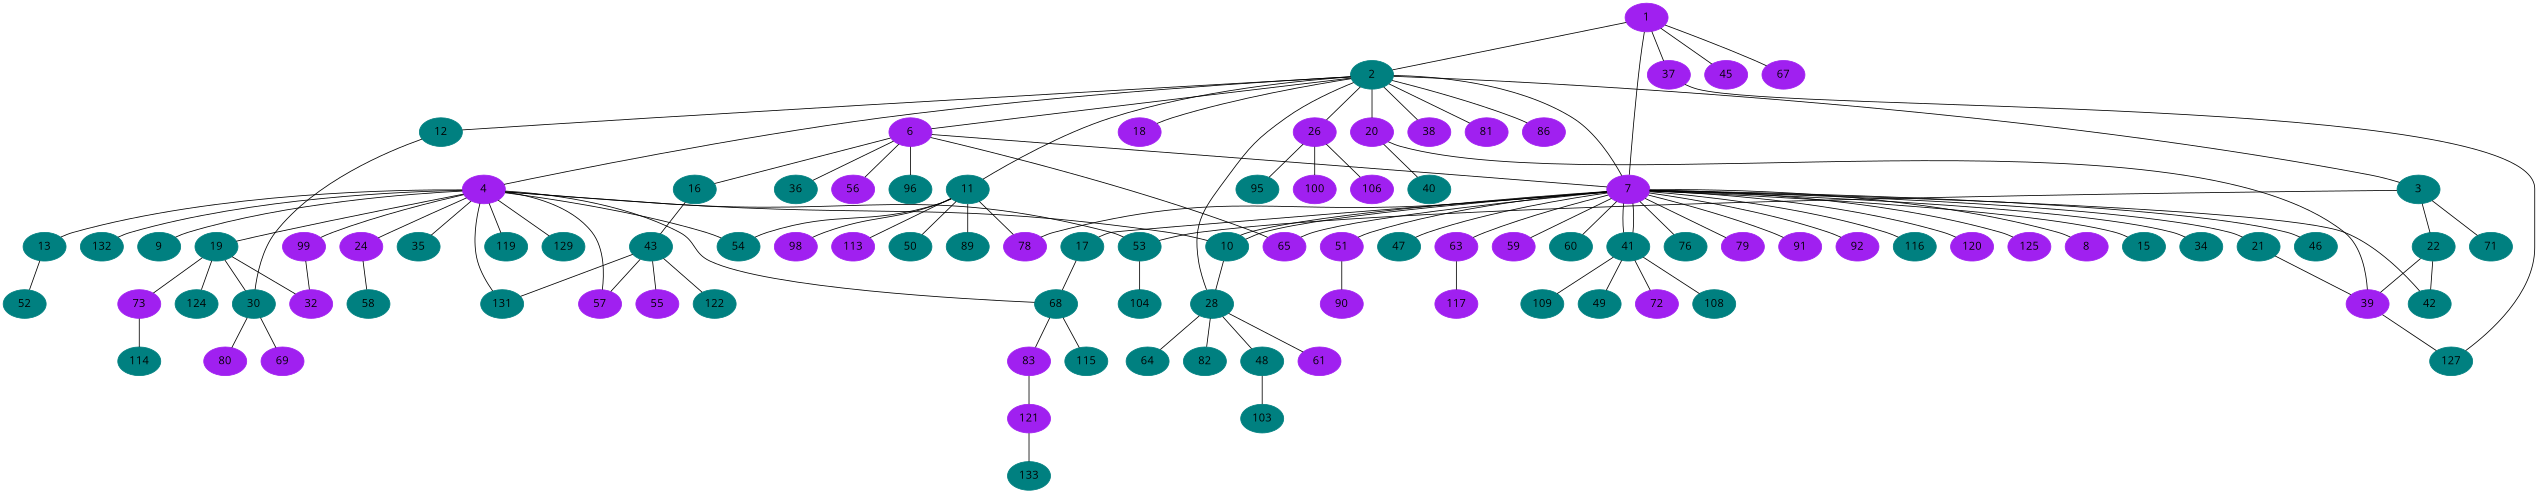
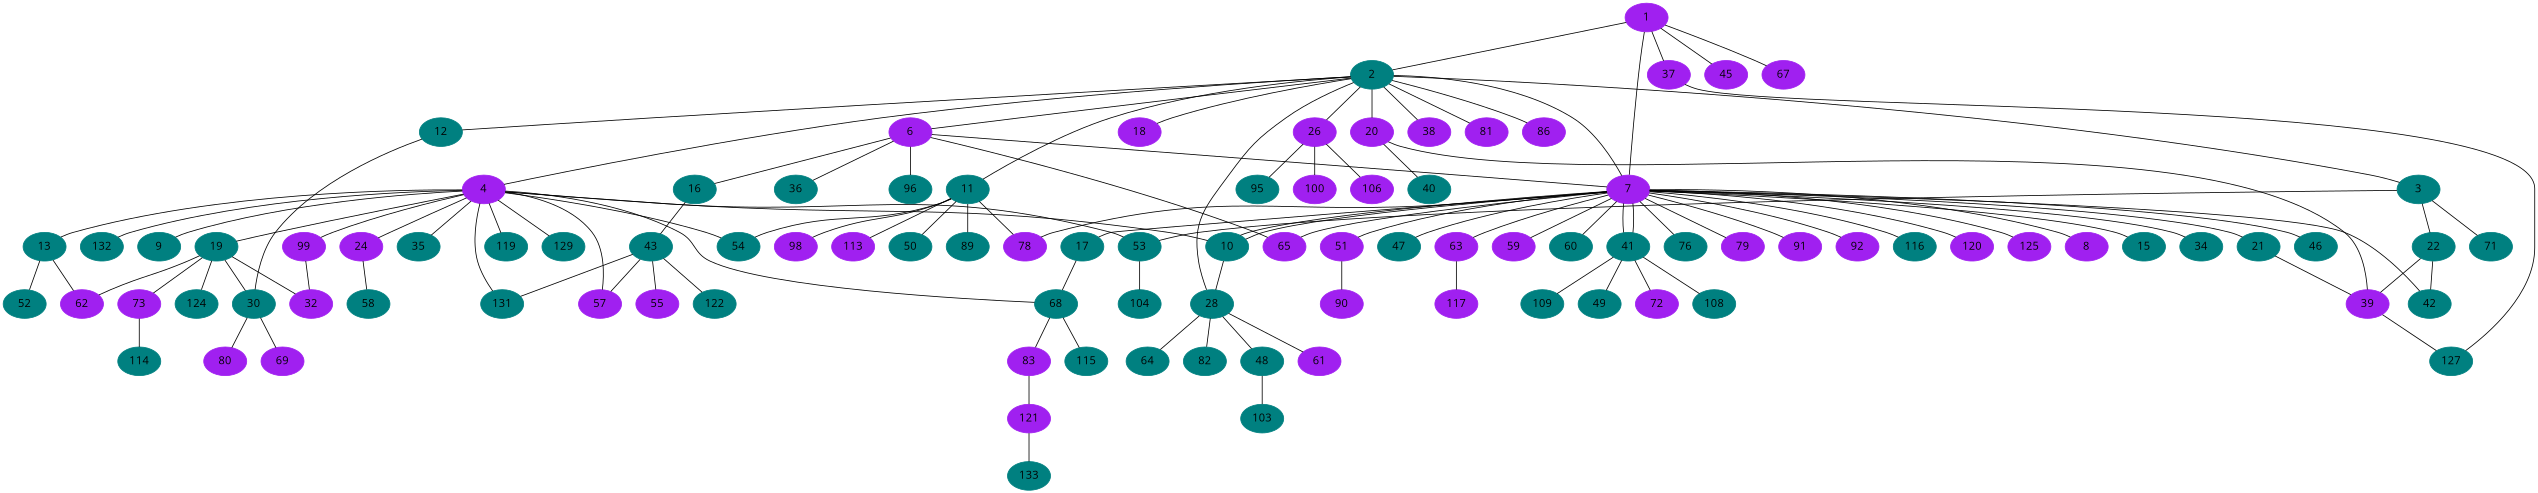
node "56": removed
node "62": added
